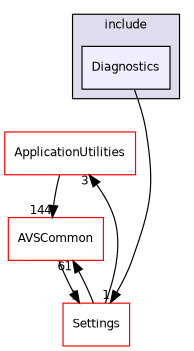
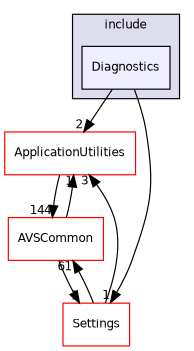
edge "Diagnostics" -> "ApplicationUtilities": added
edge "AVSCommon" -> "ApplicationUtilities": added
